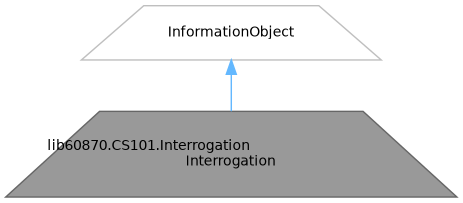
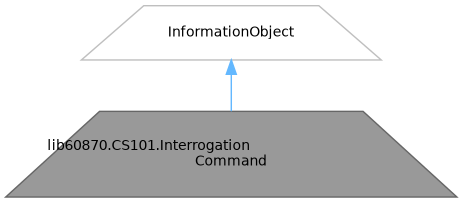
node "lib60870.CS101.Interrogation Interrogation": label "lib60870.CS101.Interrogation Interrogation" -> "lib60870.CS101.Interrogation Command"
